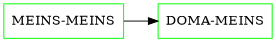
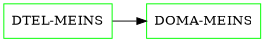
node "MEINS-MEINS": label "MEINS-MEINS" -> "DTEL-MEINS"
